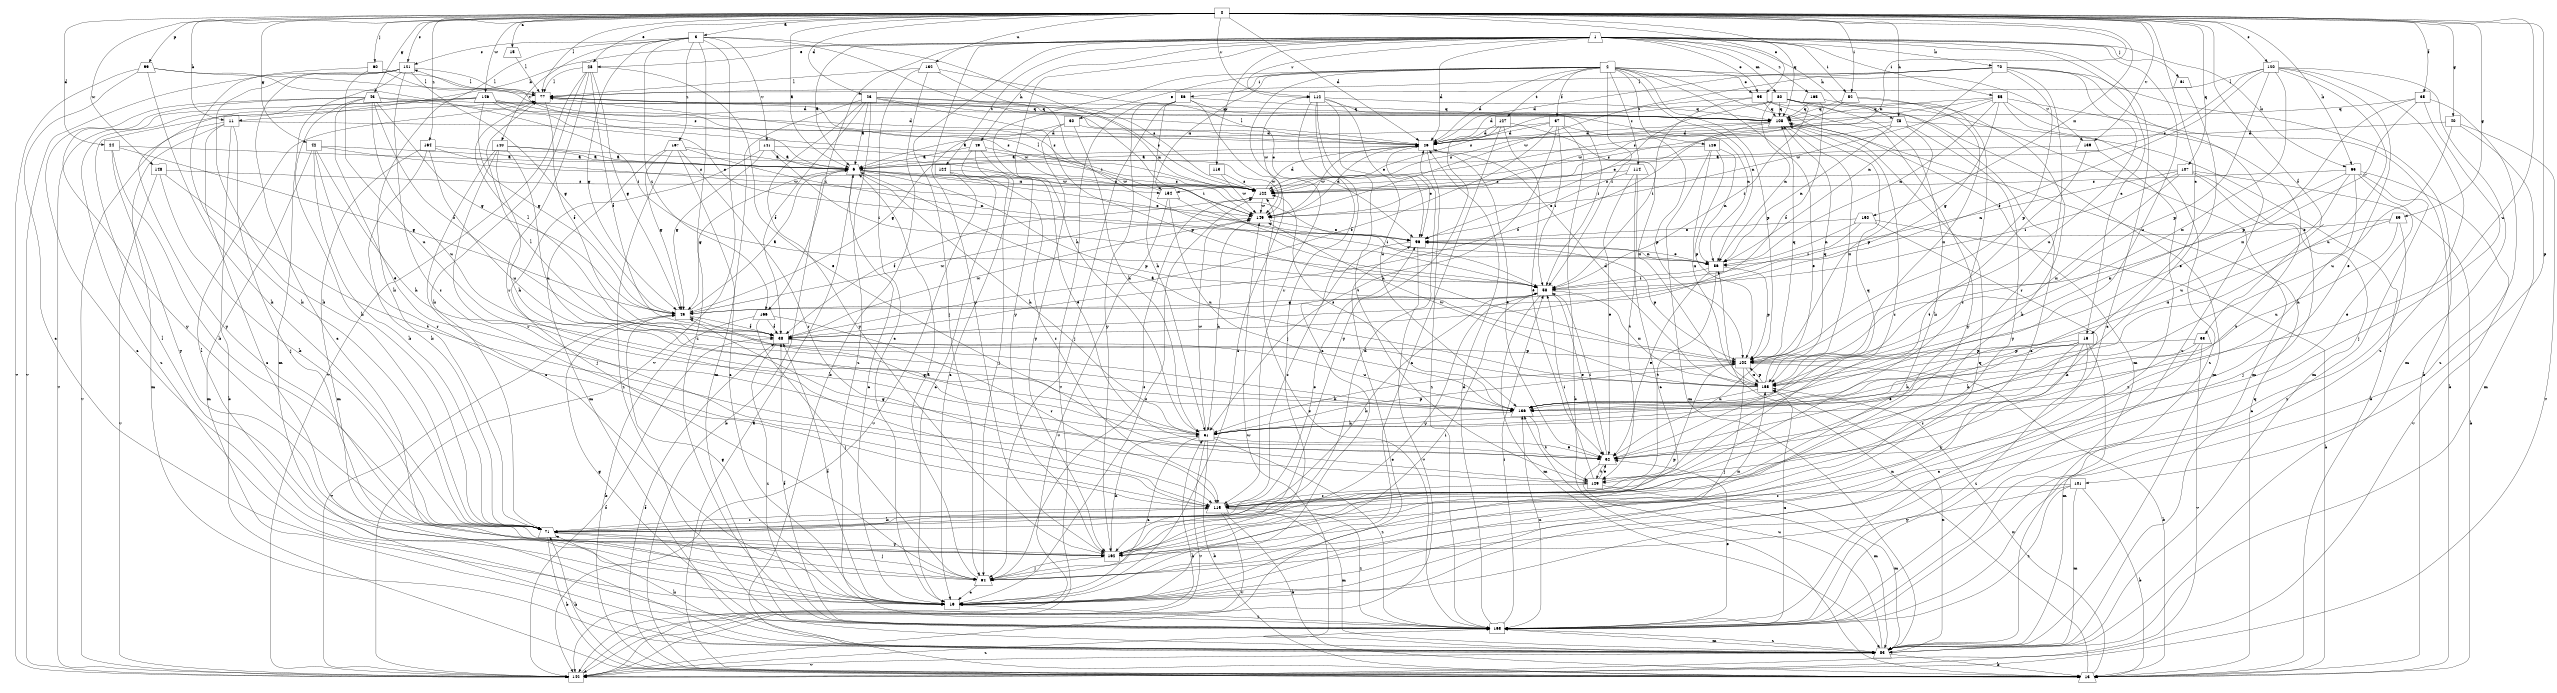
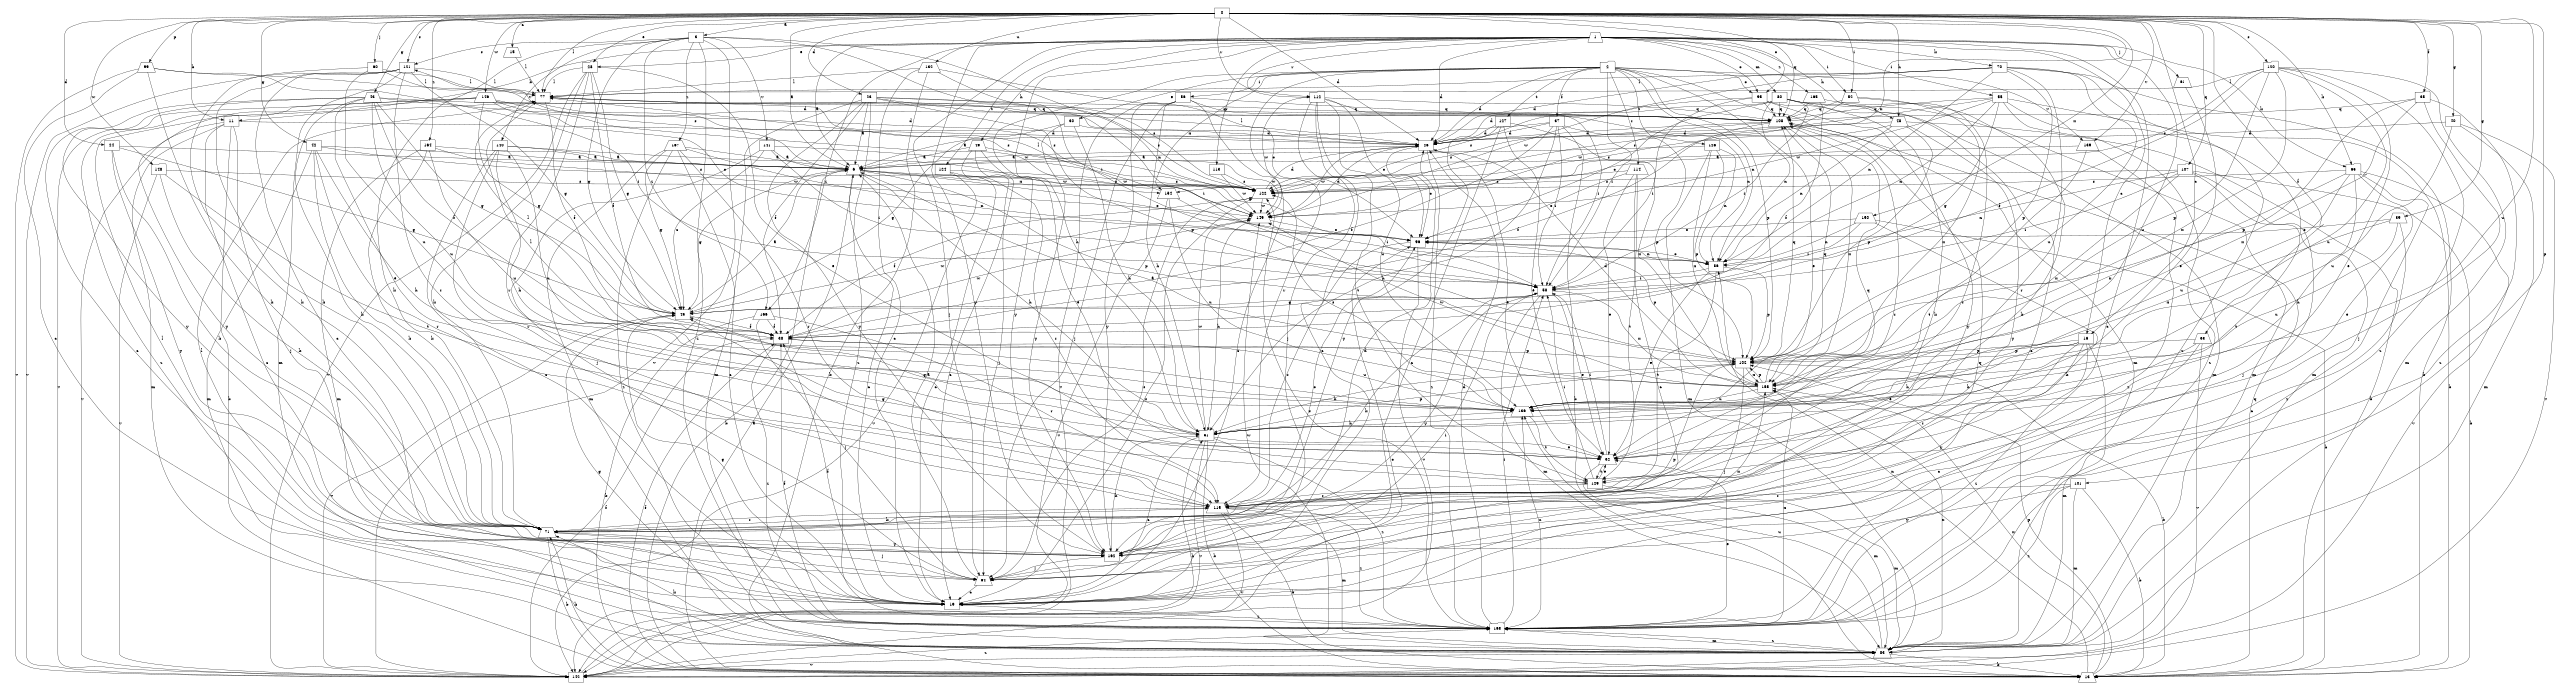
edge "141" -> "45": label "g" -> "c"
edge "13" -> "102": added, label "p"
